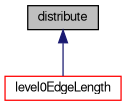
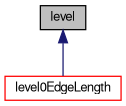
node "distribute": label "distribute" -> "level"
